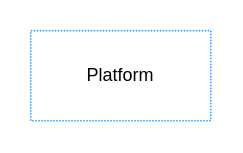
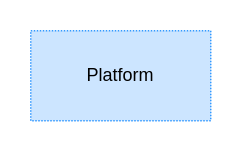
node "Platform": fillcolor #ffffff -> #cce5ff
